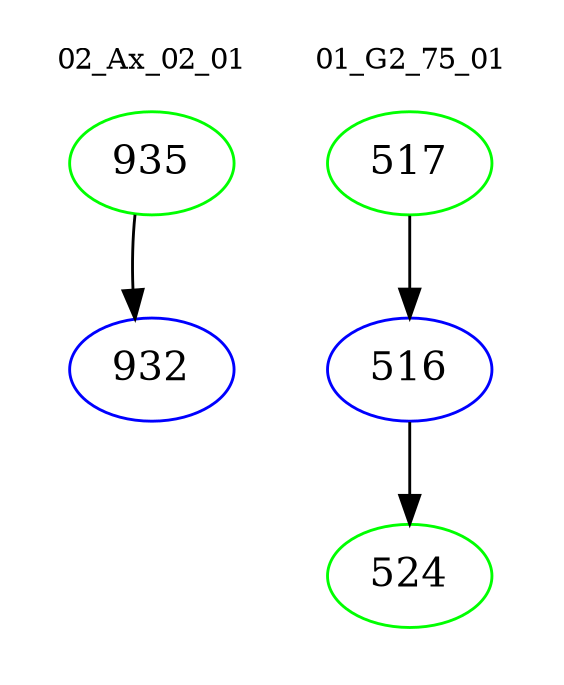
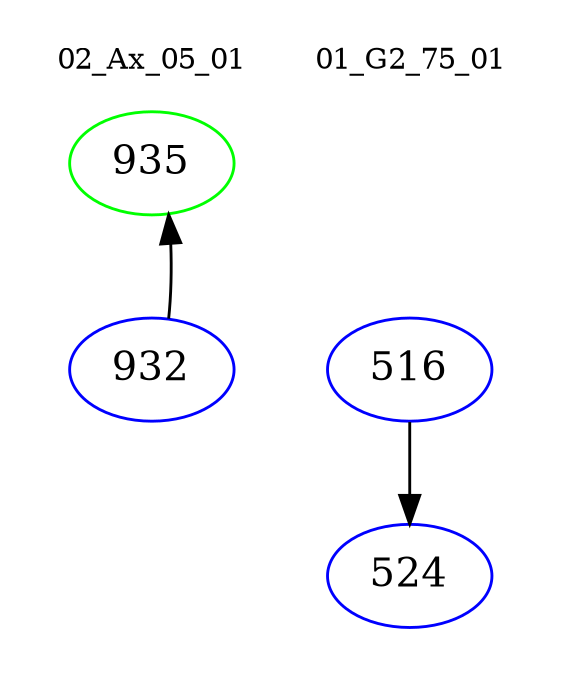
cluster "02_Ax_02_01": label "02_Ax_02_01" -> "02_Ax_05_01"
node "517": removed
edge "935" -> "932": reversed
node "524": color green -> blue
